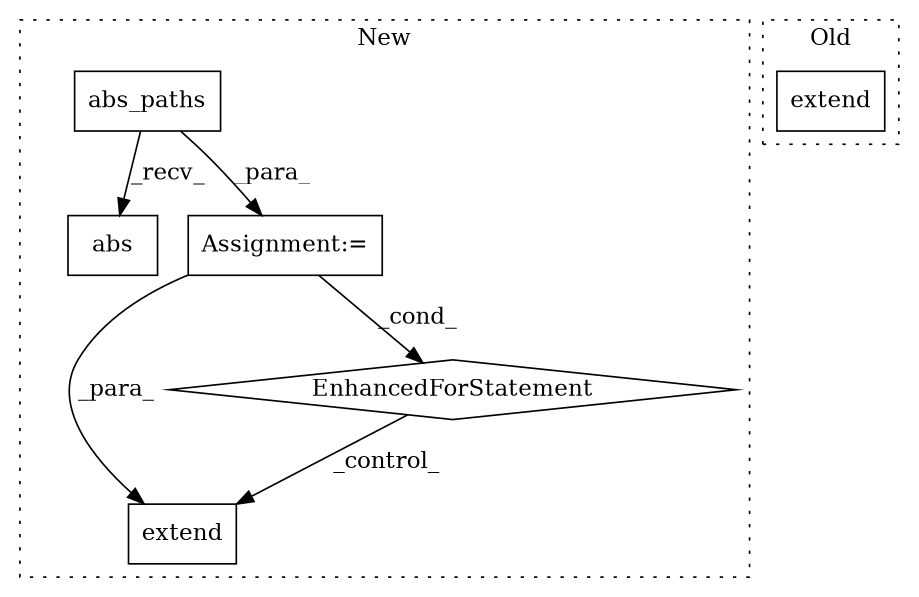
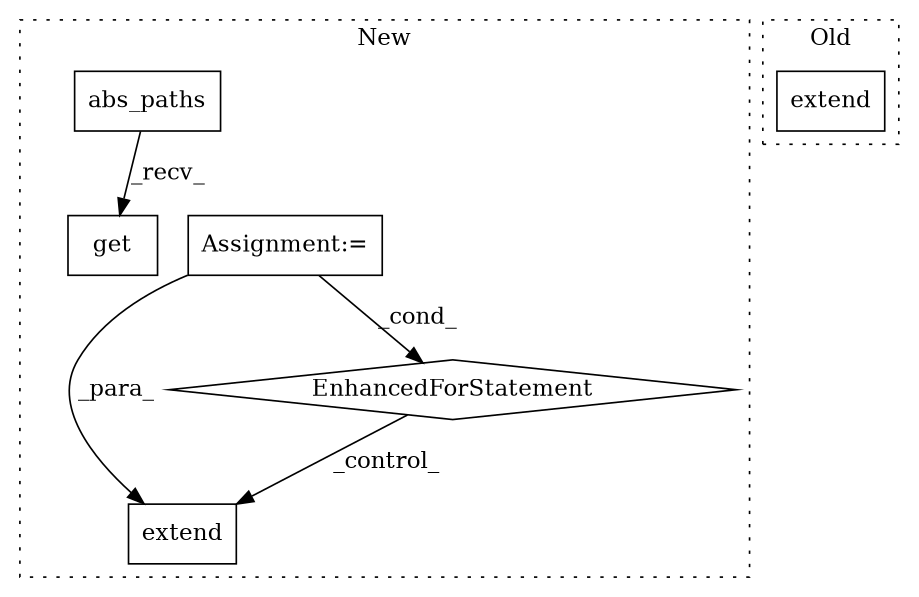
edge "abs_paths" -> "Assignment:=": removed, label "_para_"
node "abs": label "abs" -> "get"
